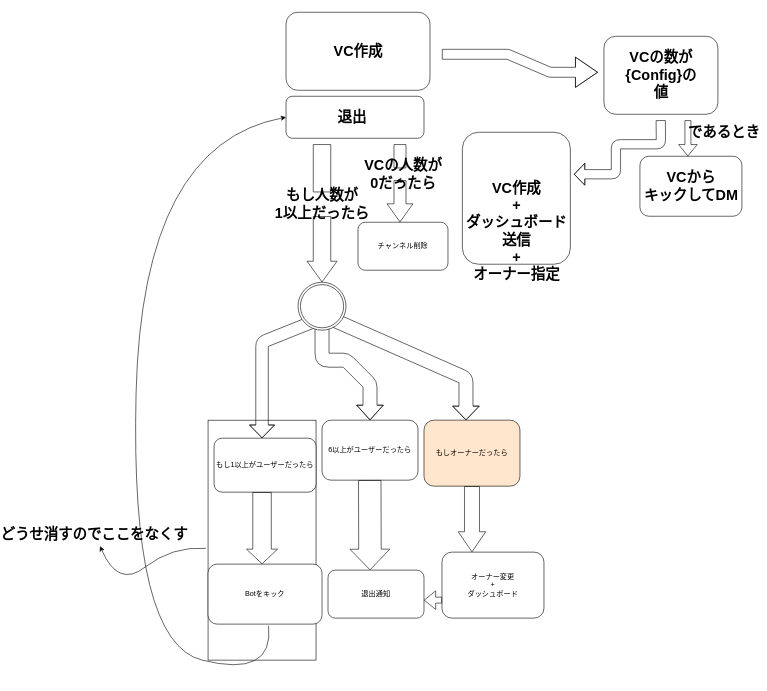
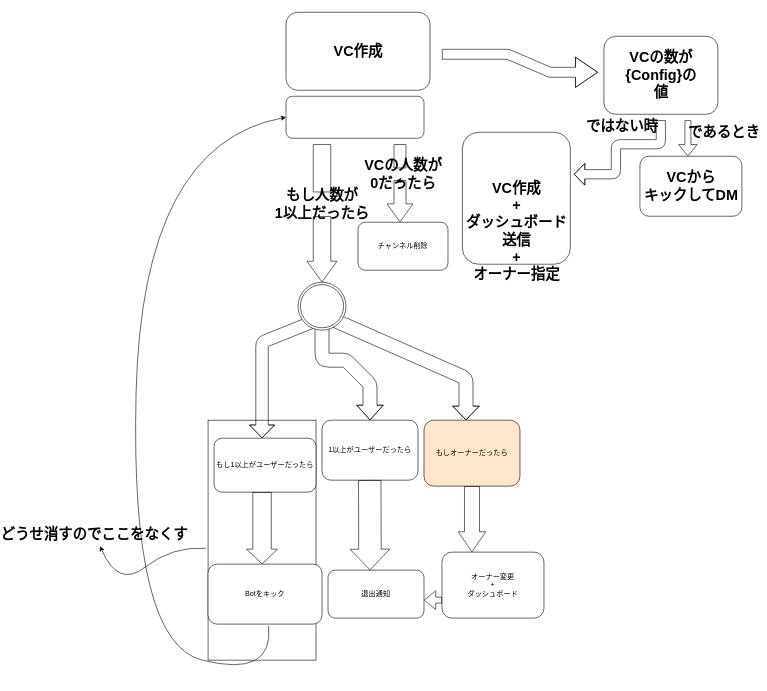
node "退出": removed
node "ではない時": added
node "6以上がユーザーだったら": label "6以上がユーザーだったら" -> "1以上がユーザーだったら"
